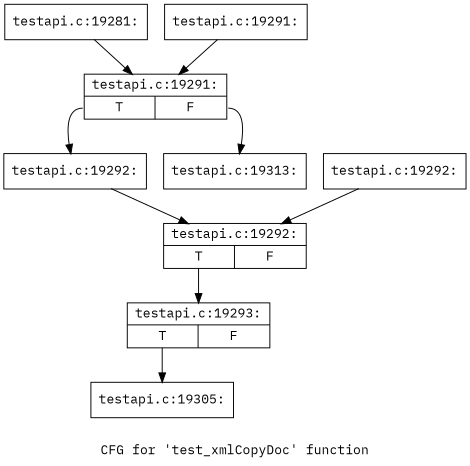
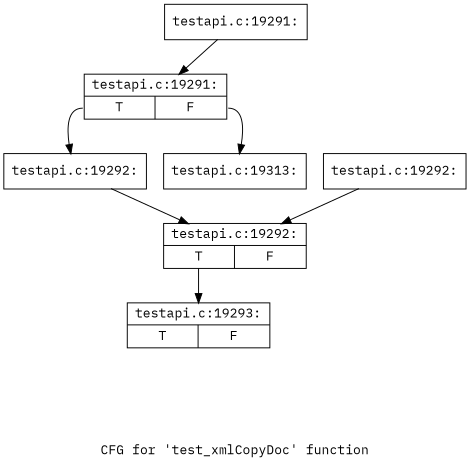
node "testapi.c:19281:": removed
node "testapi.c:19305:": removed
